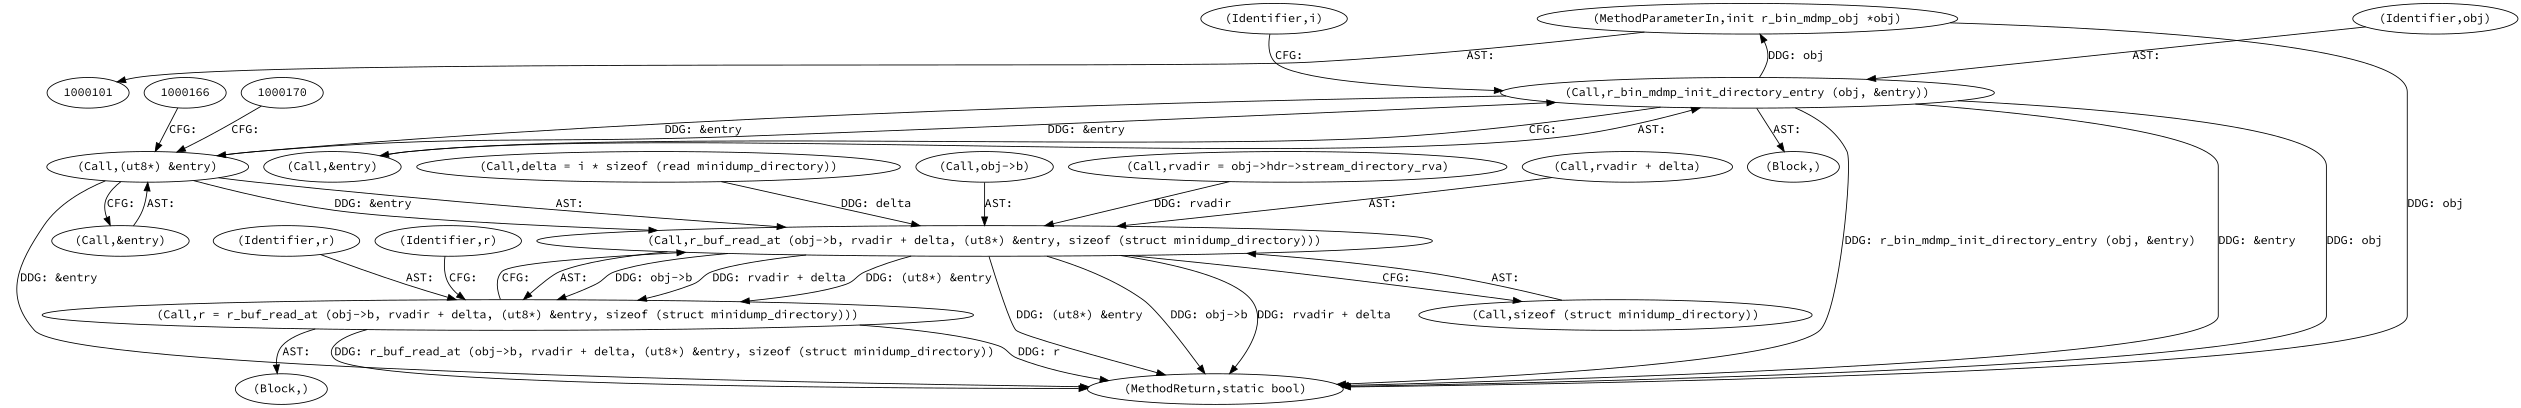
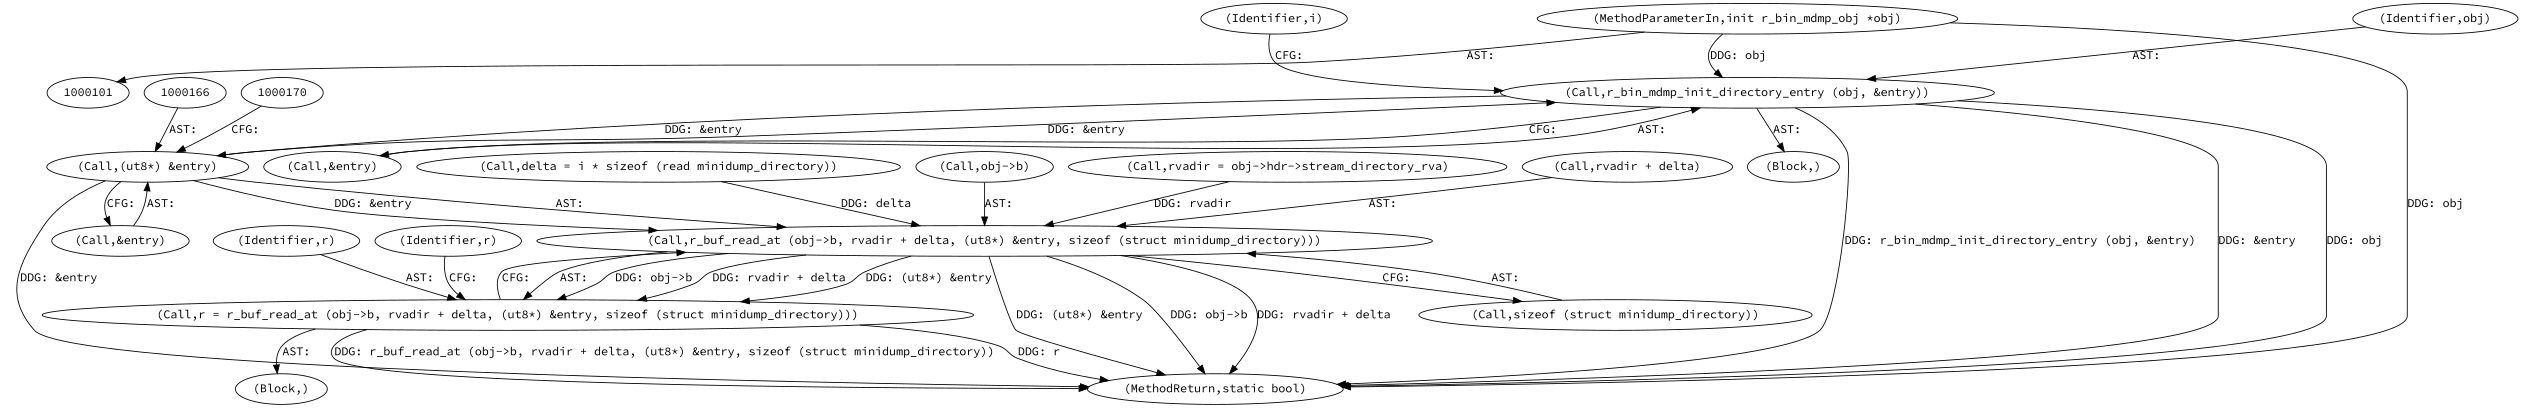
edge "(Call,r_bin_mdmp_init_directory_entry (obj, &entry))" -> "(MethodParameterIn,init r_bin_mdmp_obj *obj)": reversed
edge "1000166" -> "(Call,(ut8*) &entry)": label "CFG: " -> "AST: "
